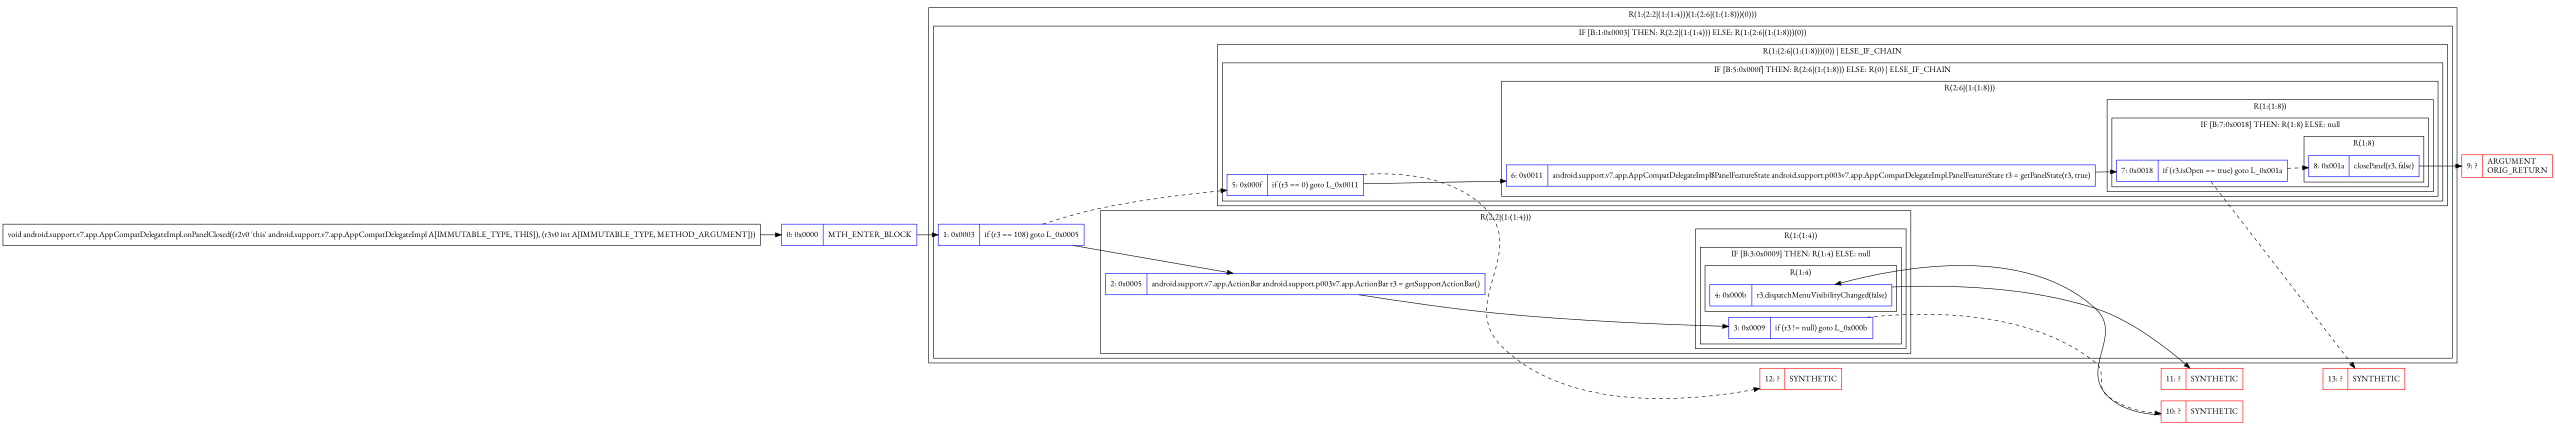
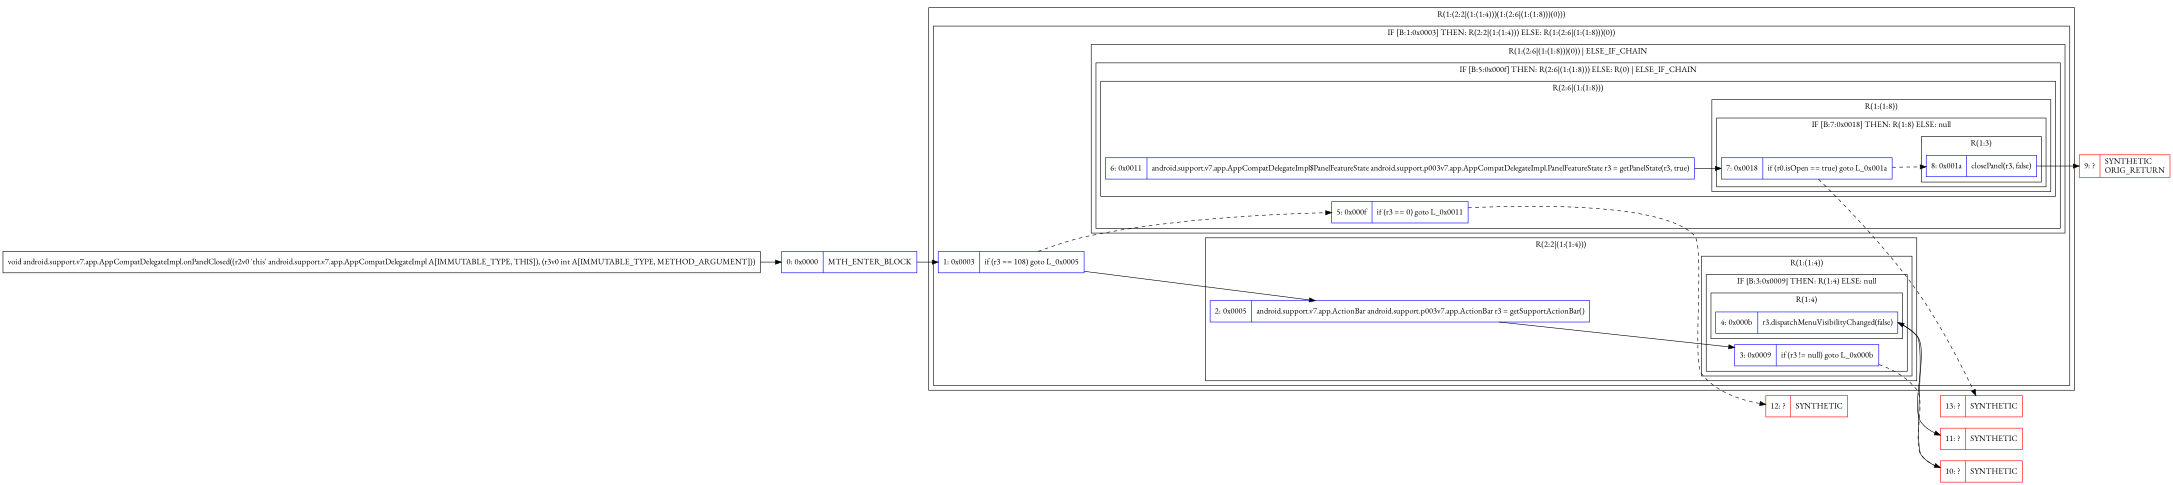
cluster "R(1:8)": label "R(1:8)" -> "R(1:3)"
node "9: ?": text "ARGUMENT" -> "SYNTHETIC"
node "7: 0x0018": text "if (r3.isOpen == true) goto L_0x001a" -> "if (r0.isOpen == true) goto L_0x001a"
edge "5: 0x000f" -> "6: 0x0011": removed
